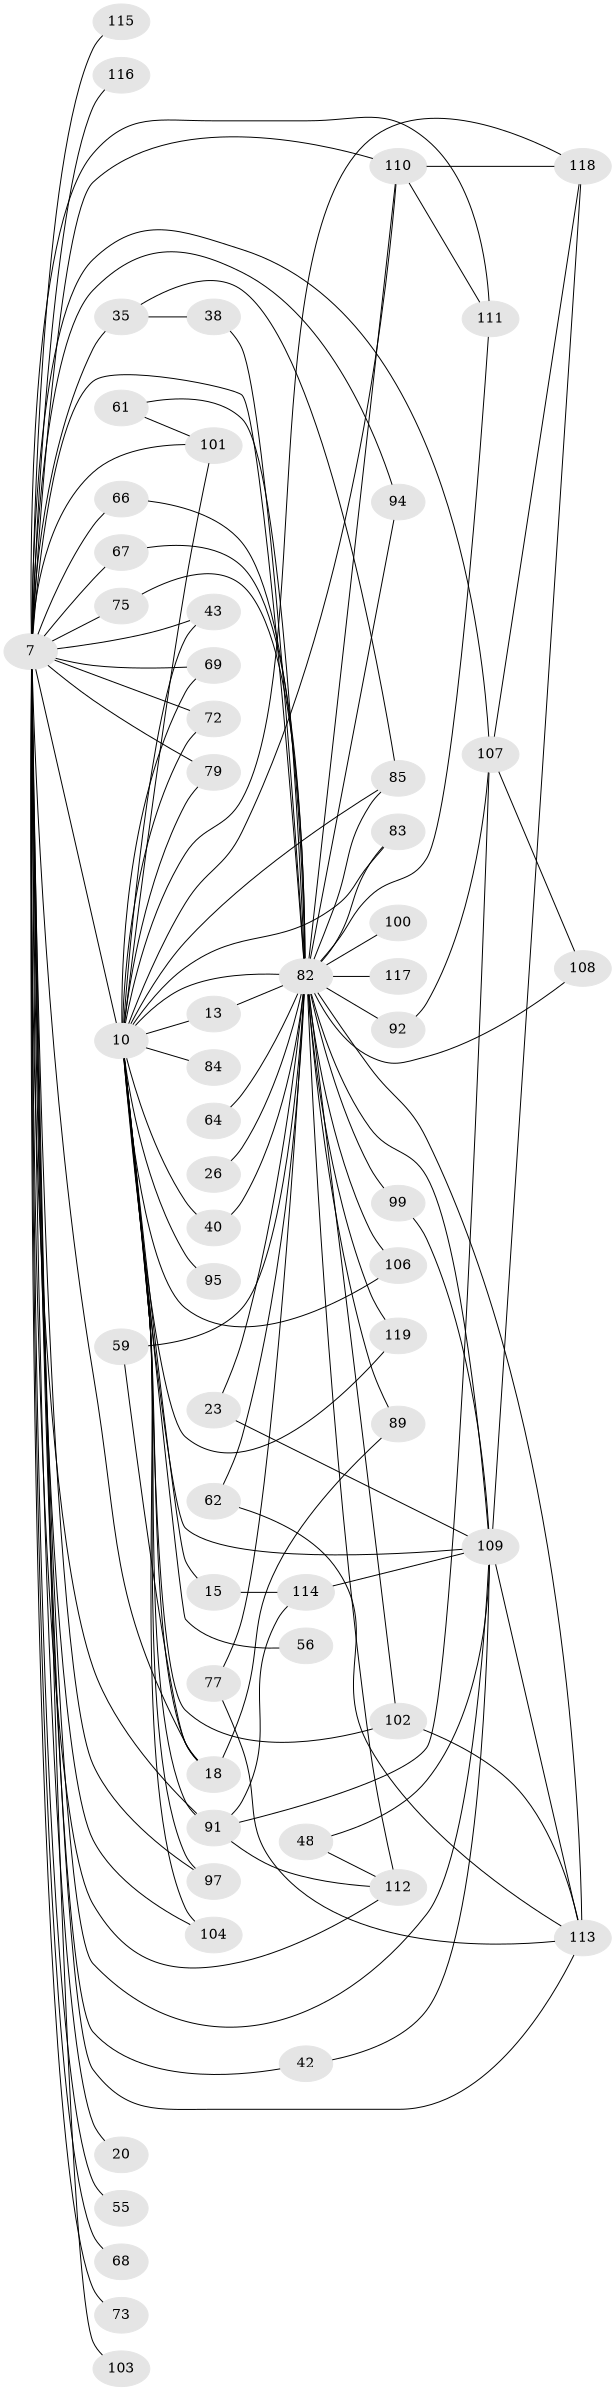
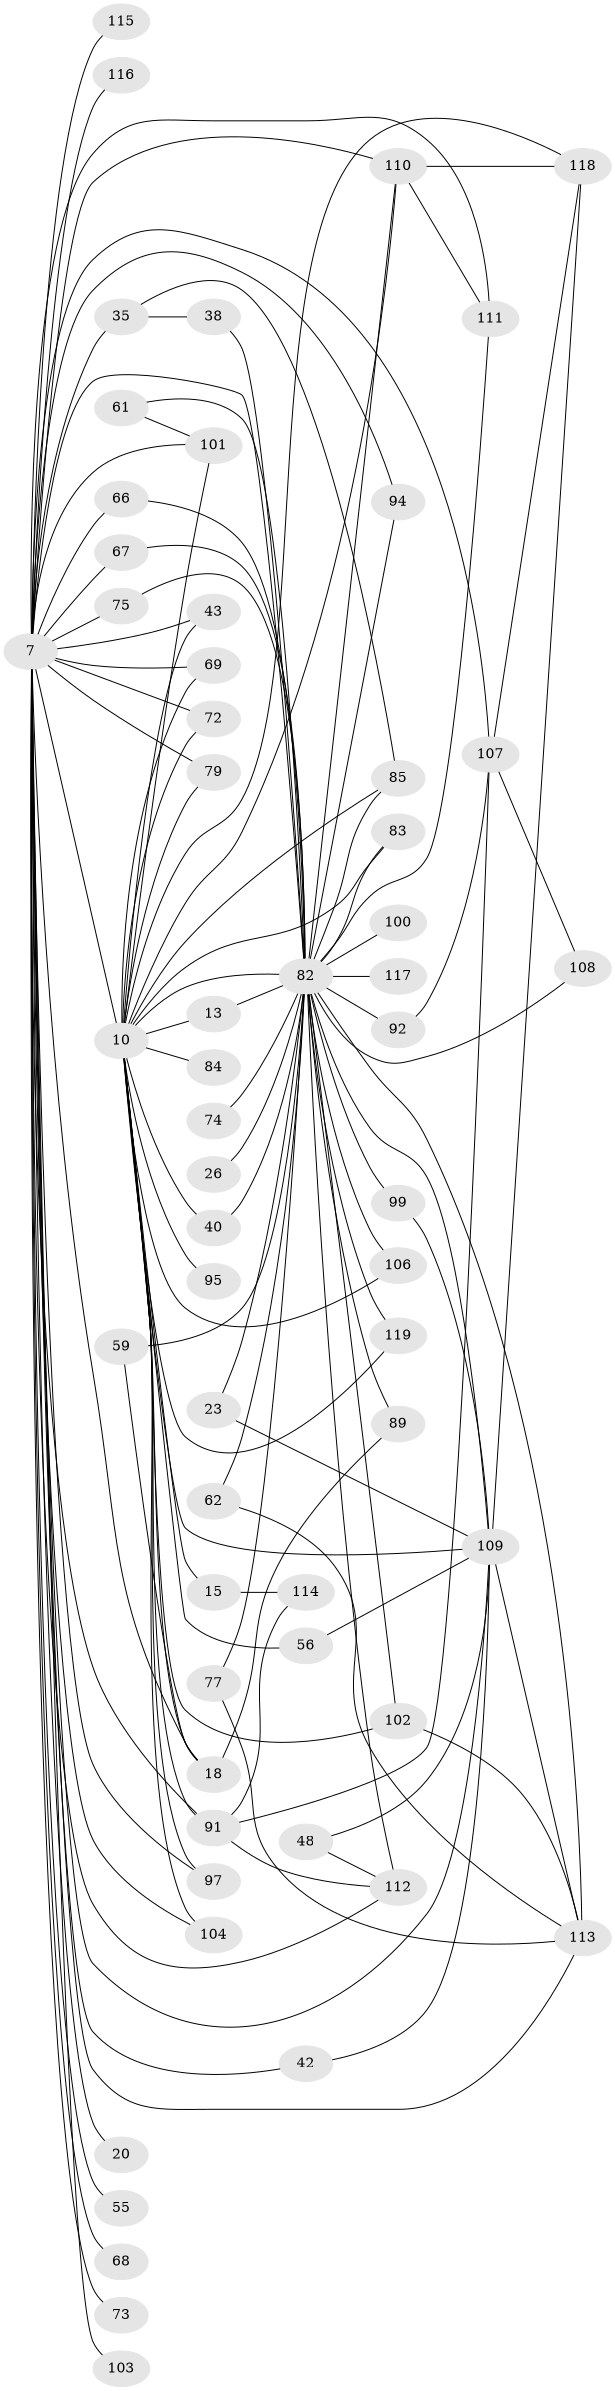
node "64": label "64" -> "74"
edge "109" -- "114": now "109" -- "56"
